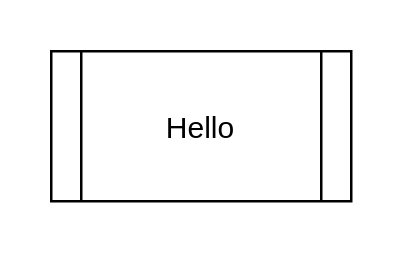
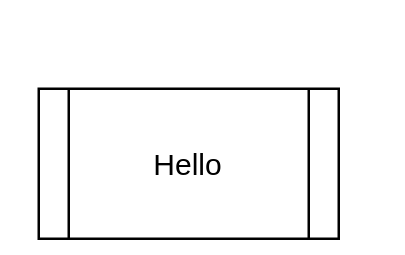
node "Hello": moved (201, 126) -> (189, 164)
